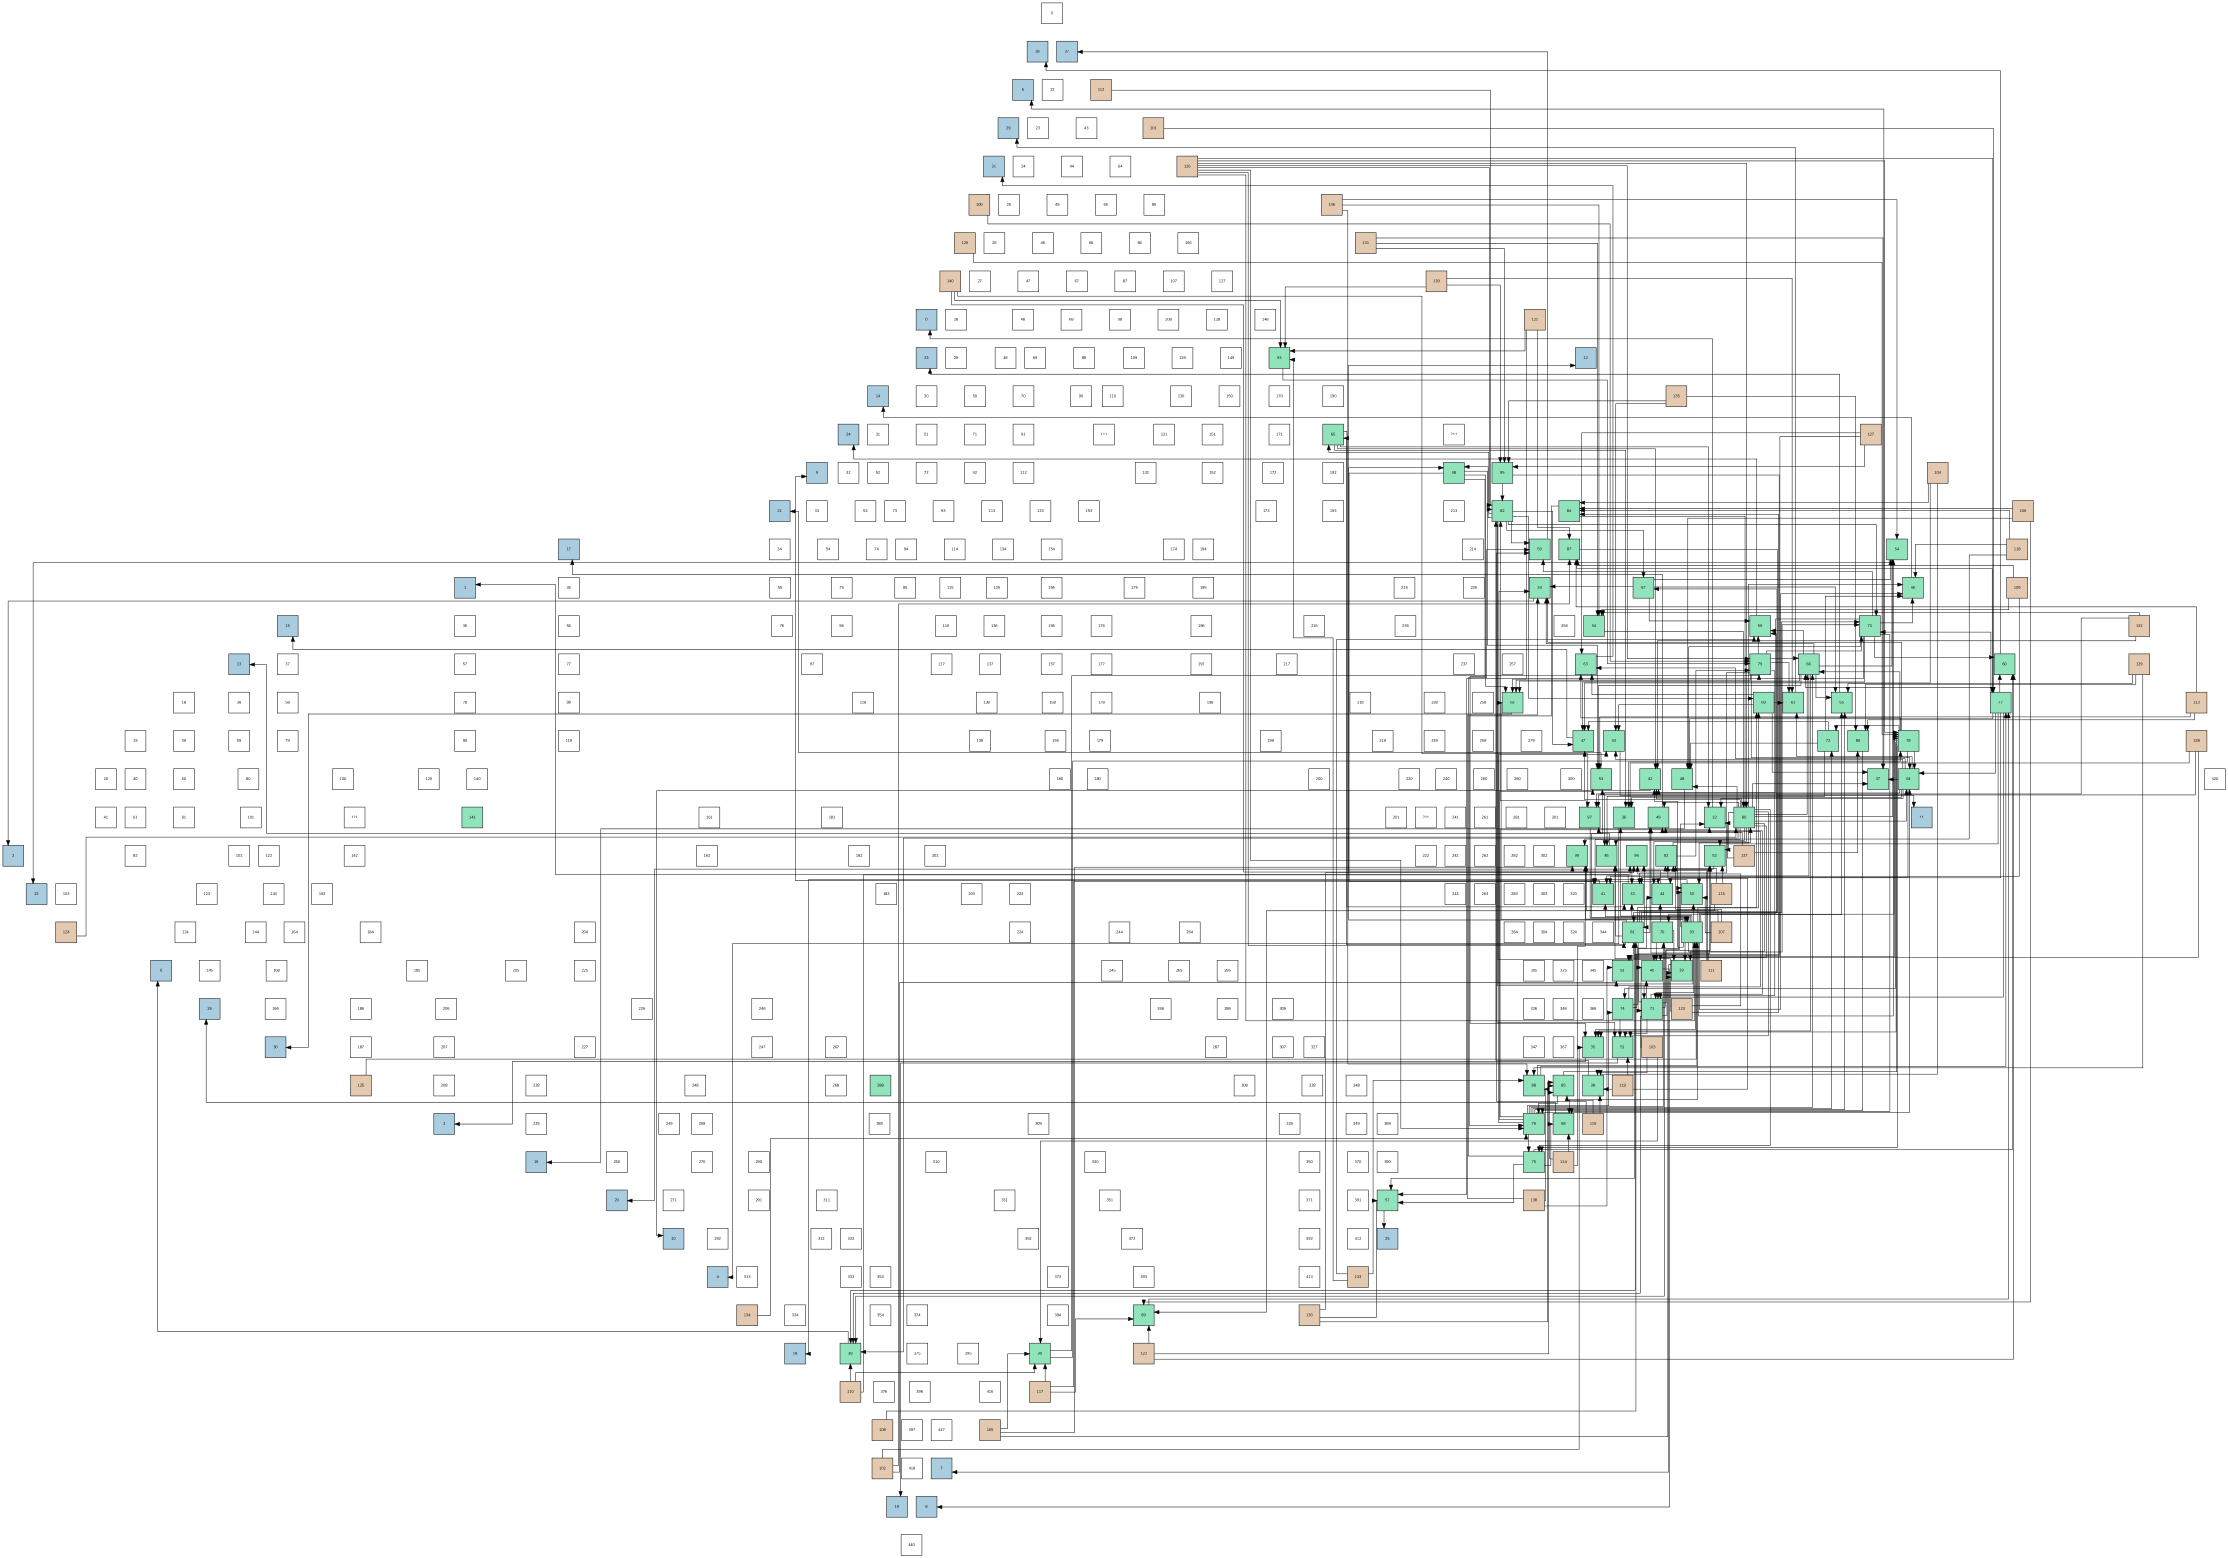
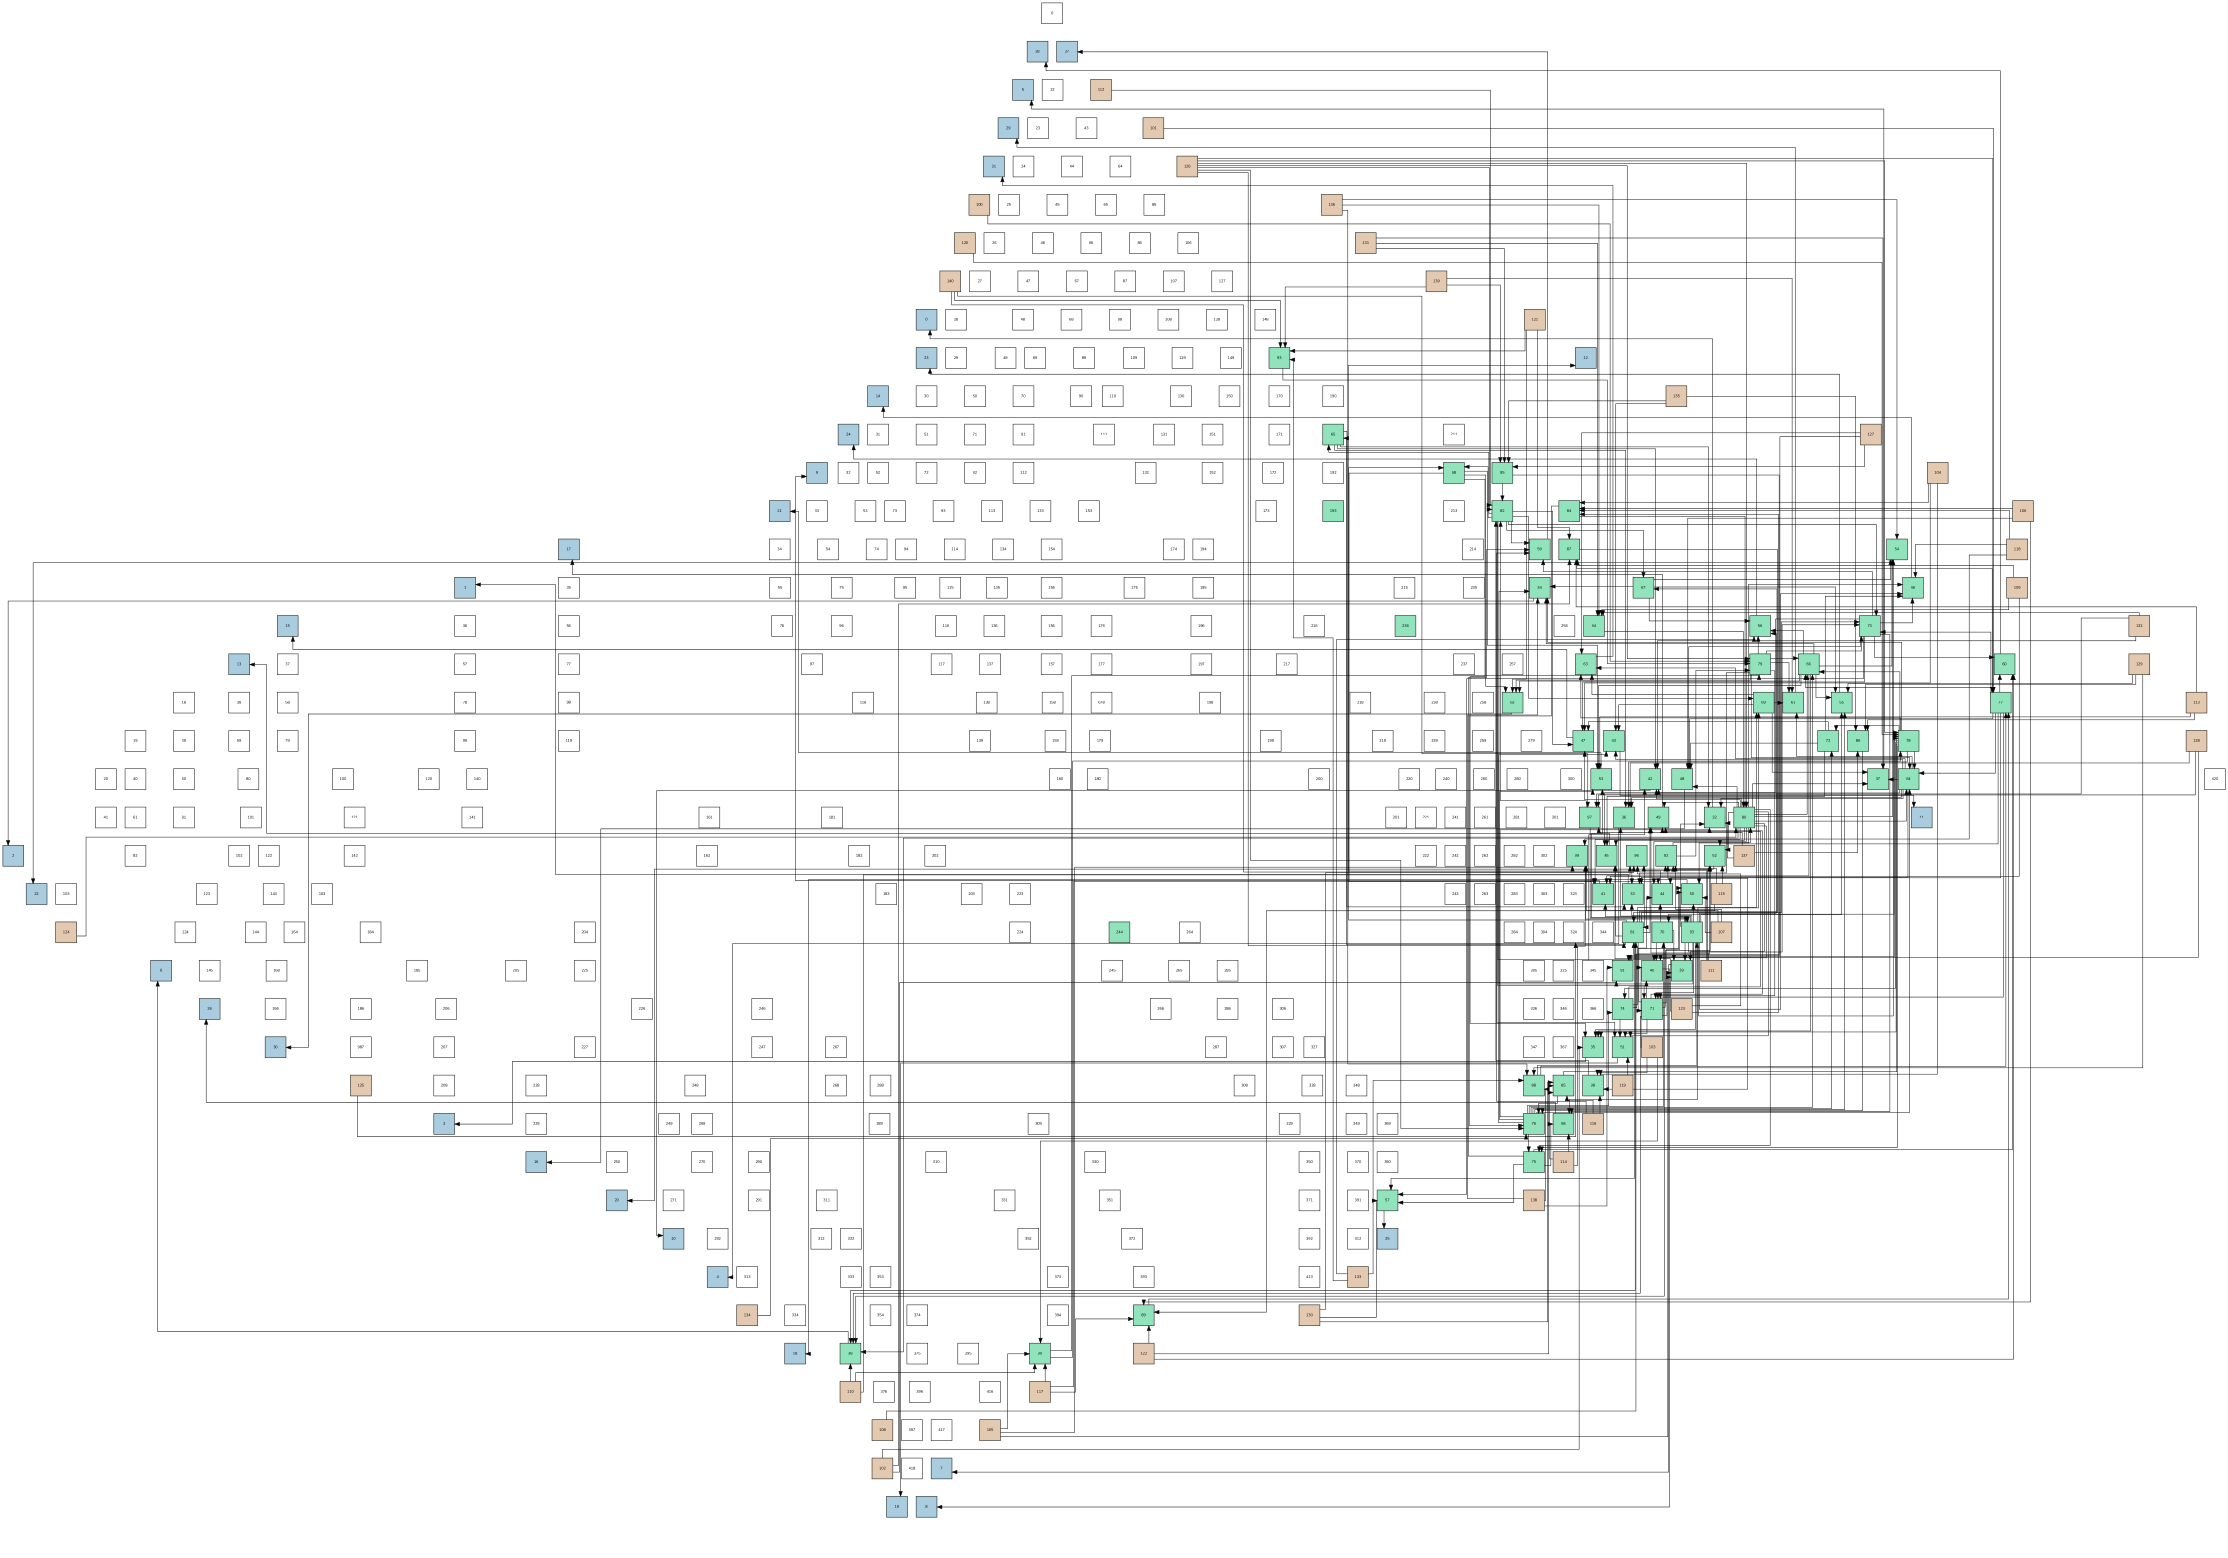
node "193": fillcolor #ffffff -> #91e3bb
node "236": fillcolor #ffffff -> #91e3bb
node "178": label "178" -> "678"
node "141": fillcolor #91e3bb -> #ffffff
edge "83" -> "42": now "345" -> "42"
edge "83" -> "62": removed
node "244": fillcolor #ffffff -> #91e3bb
edge "126" -> "83": removed
node "187": label "187" -> "987"
edge "125" -> "83": now "125" -> "324"
node "288": fillcolor #91e3bb -> #ffffff
node "440": removed
